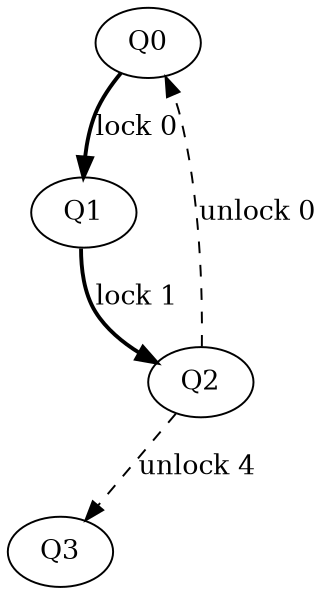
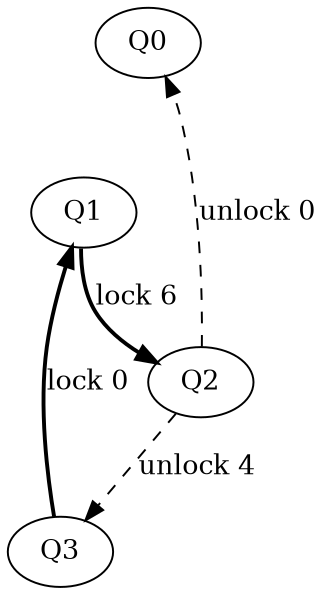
edge "Q0" -> "Q1": now "Q3" -> "Q1"
edge "Q1" -> "Q2": label "lock 1" -> "lock 6"
